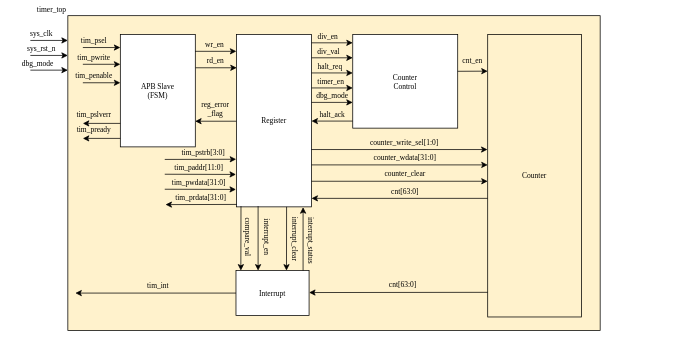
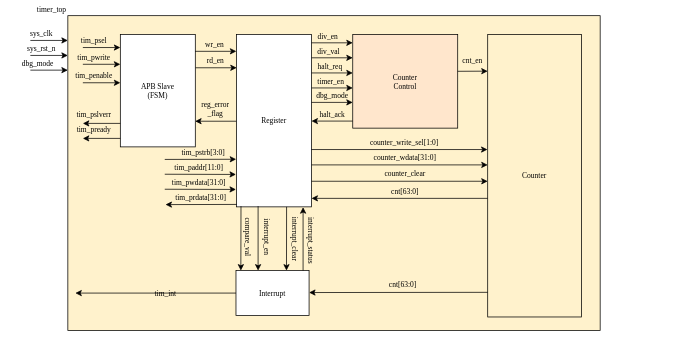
node "Counter Control": fillcolor #ffffff -> #ffe6cc
node "tim_int": moved (158, 285) -> (165, 293)
